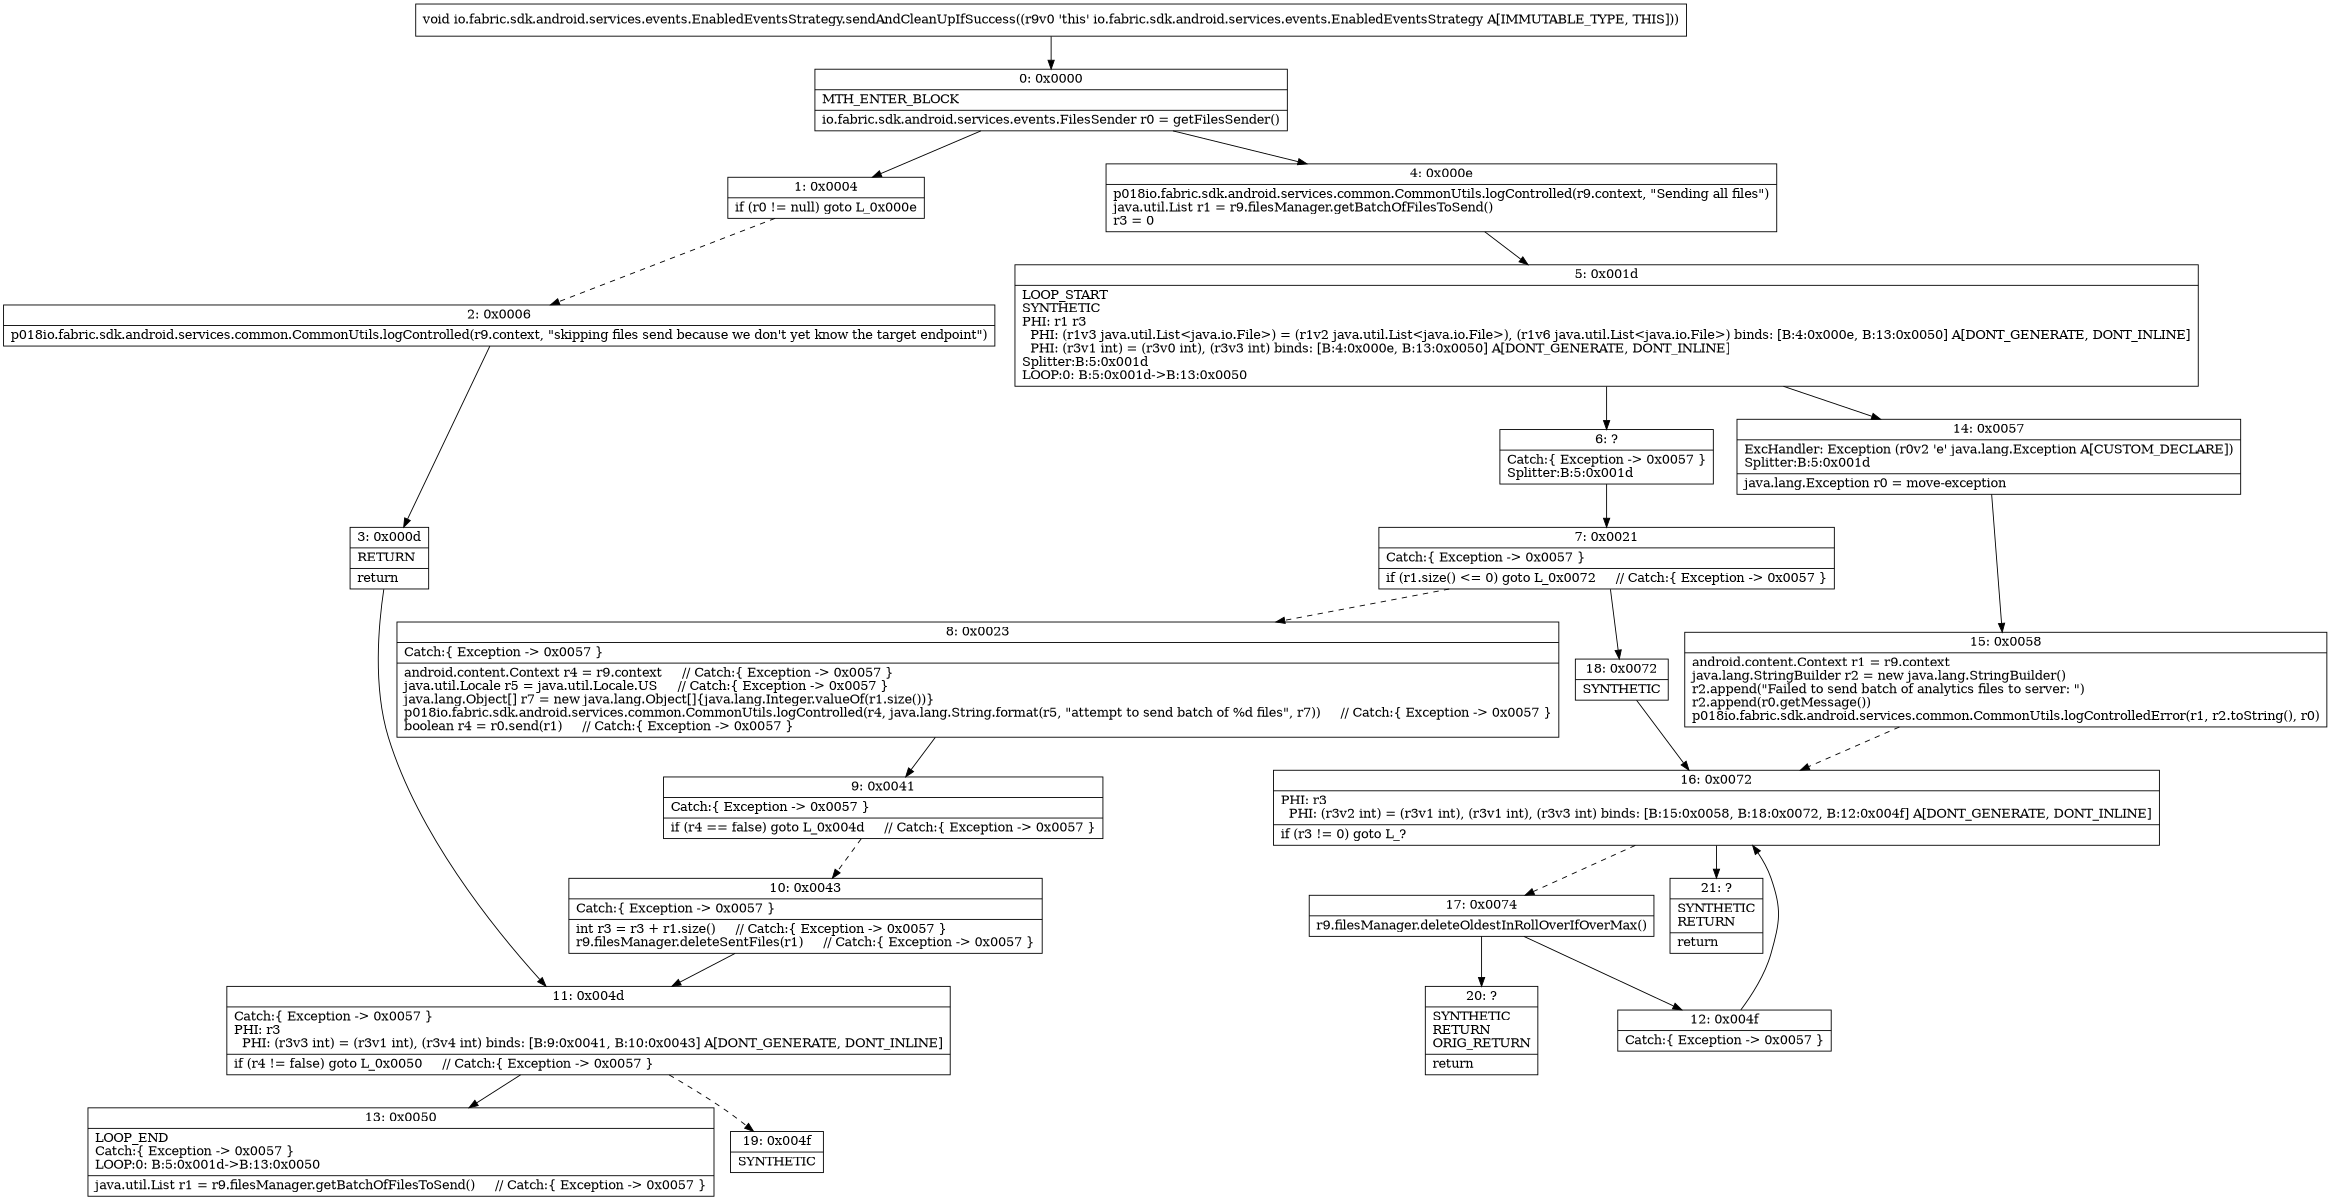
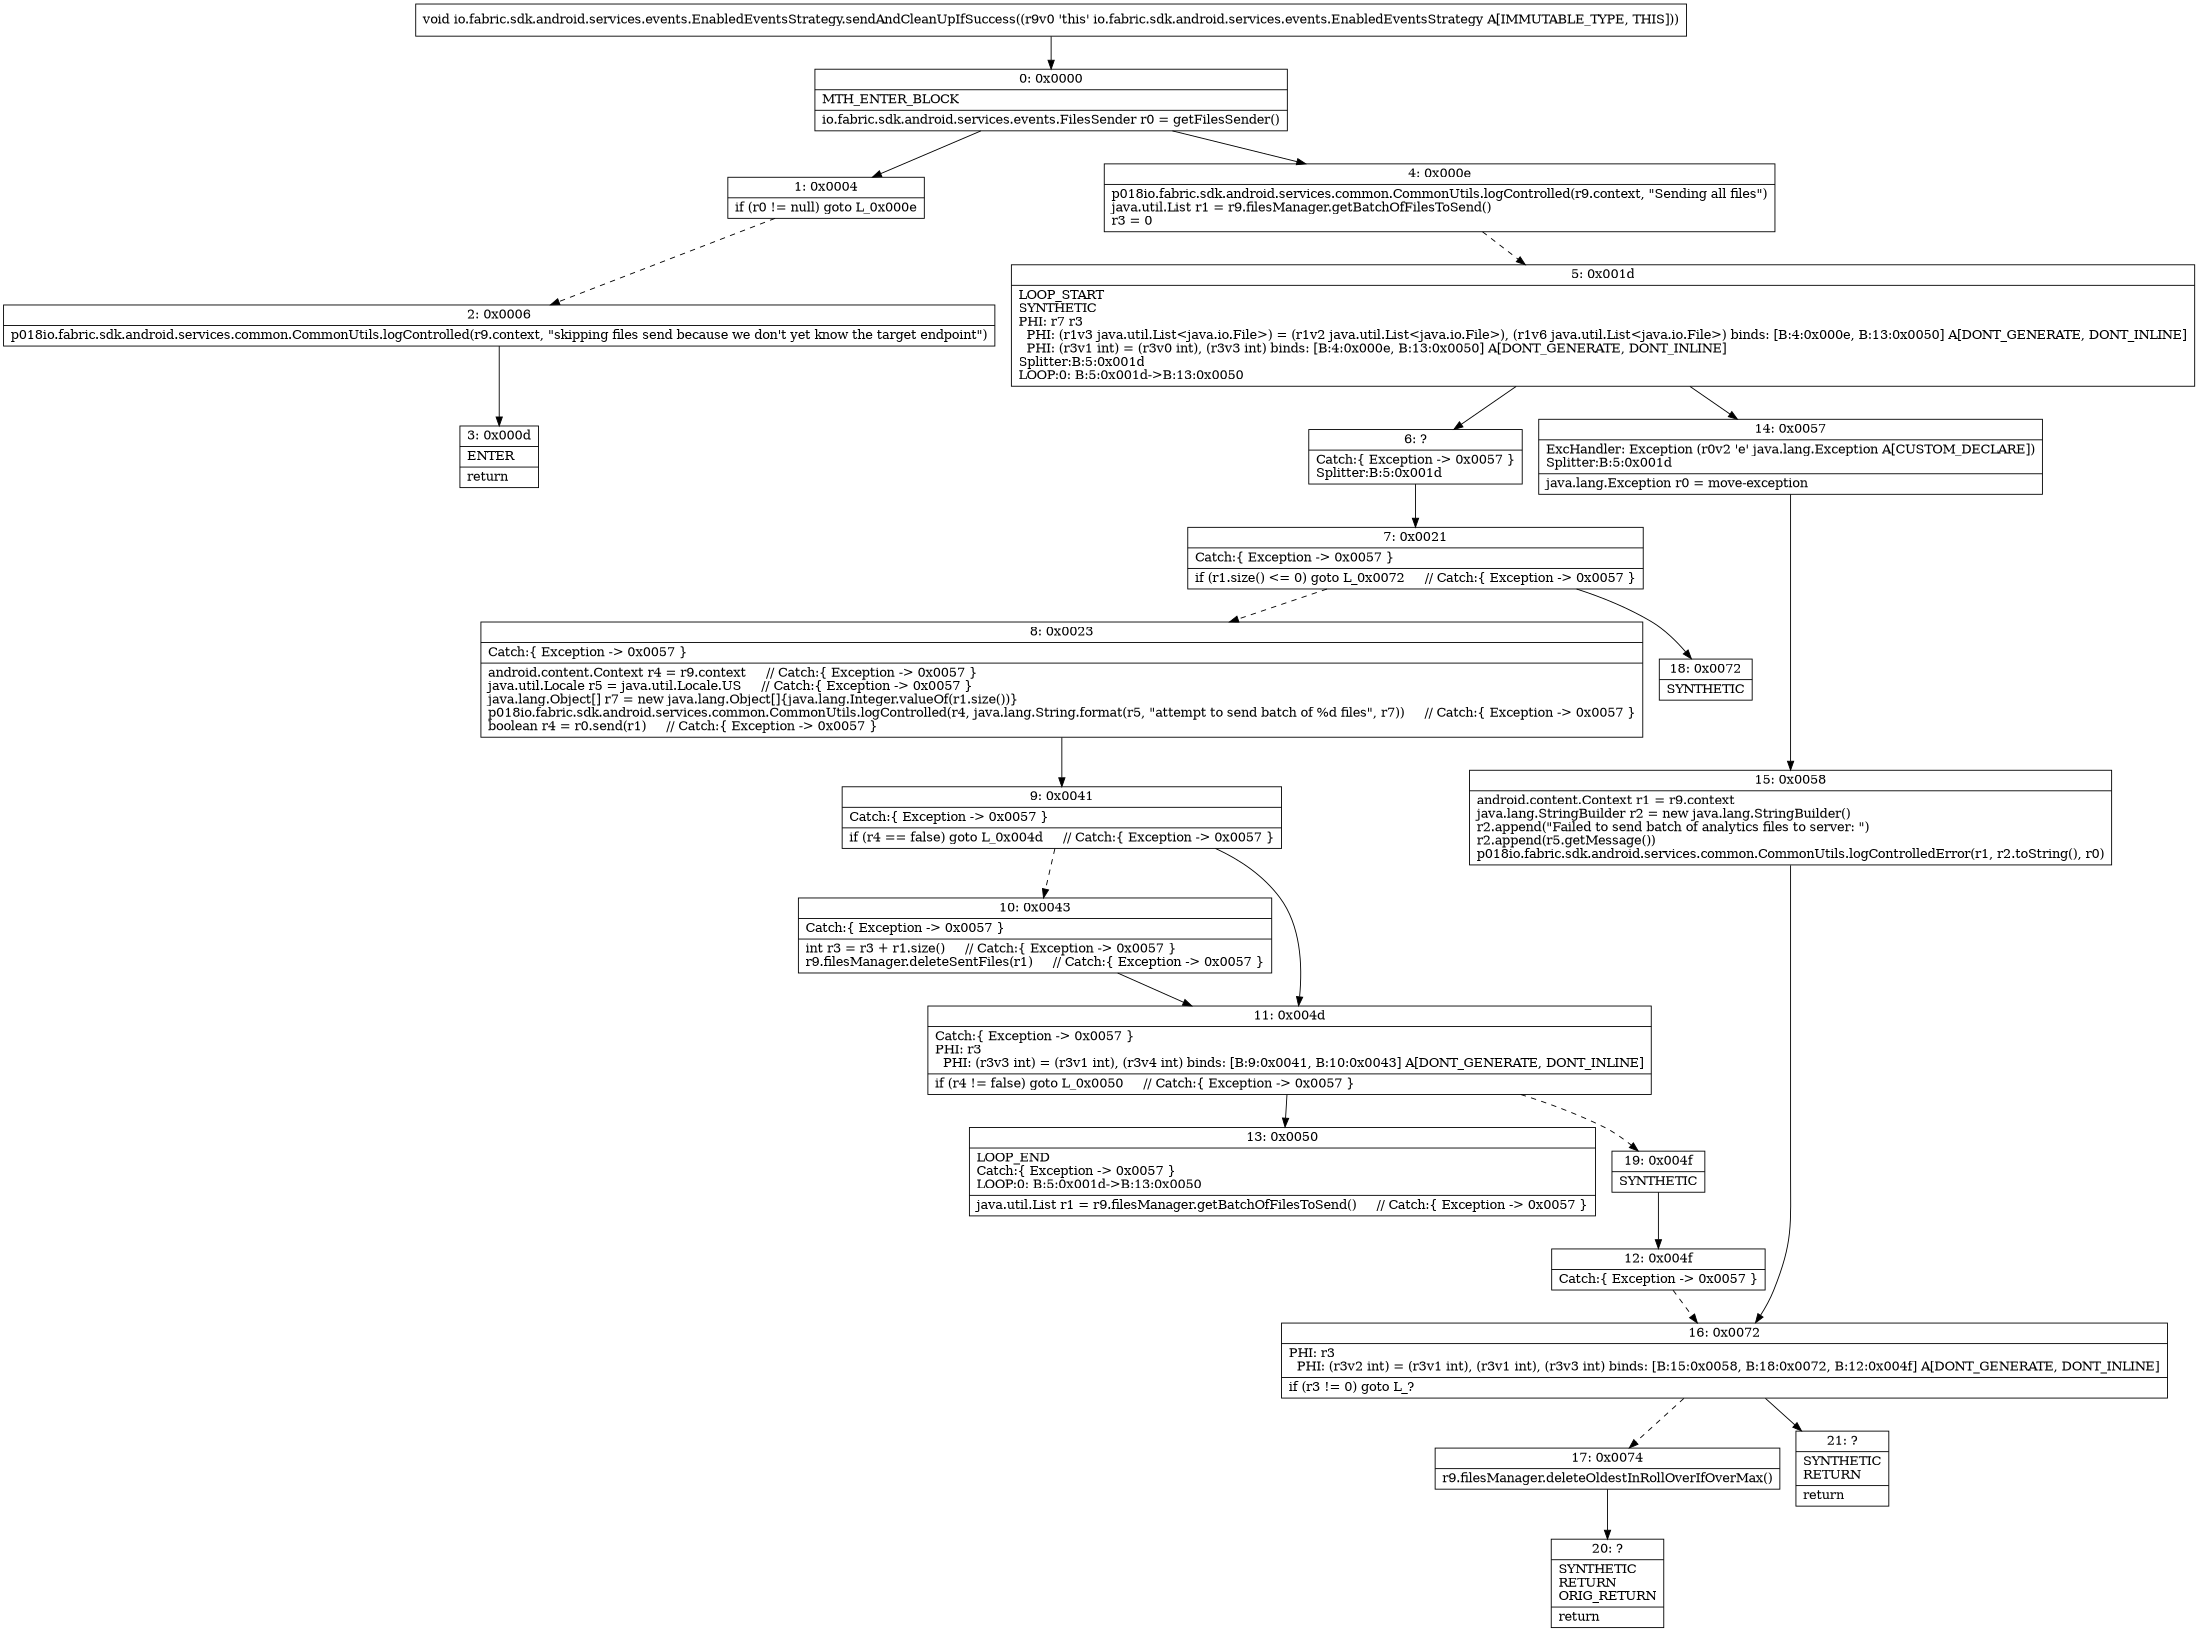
edge "4: 0x000e" -> "5: 0x001d": style solid -> dashed
node "5: 0x001d": text "PHI: r1 r3" -> "PHI: r7 r3"
node "3: 0x000d": text "RETURN" -> "ENTER"
node "15: 0x0058": text "r2.append(r0.getMessage())" -> "r2.append(r5.getMessage())"
edge "18: 0x0072" -> "16: 0x0072": removed
edge "15: 0x0058" -> "16: 0x0072": style dashed -> solid
edge "3: 0x000d" -> "11: 0x004d": now "9: 0x0041" -> "11: 0x004d"
edge "12: 0x004f" -> "16: 0x0072": style solid -> dashed
edge "17: 0x0074" -> "12: 0x004f": now "19: 0x004f" -> "12: 0x004f"
